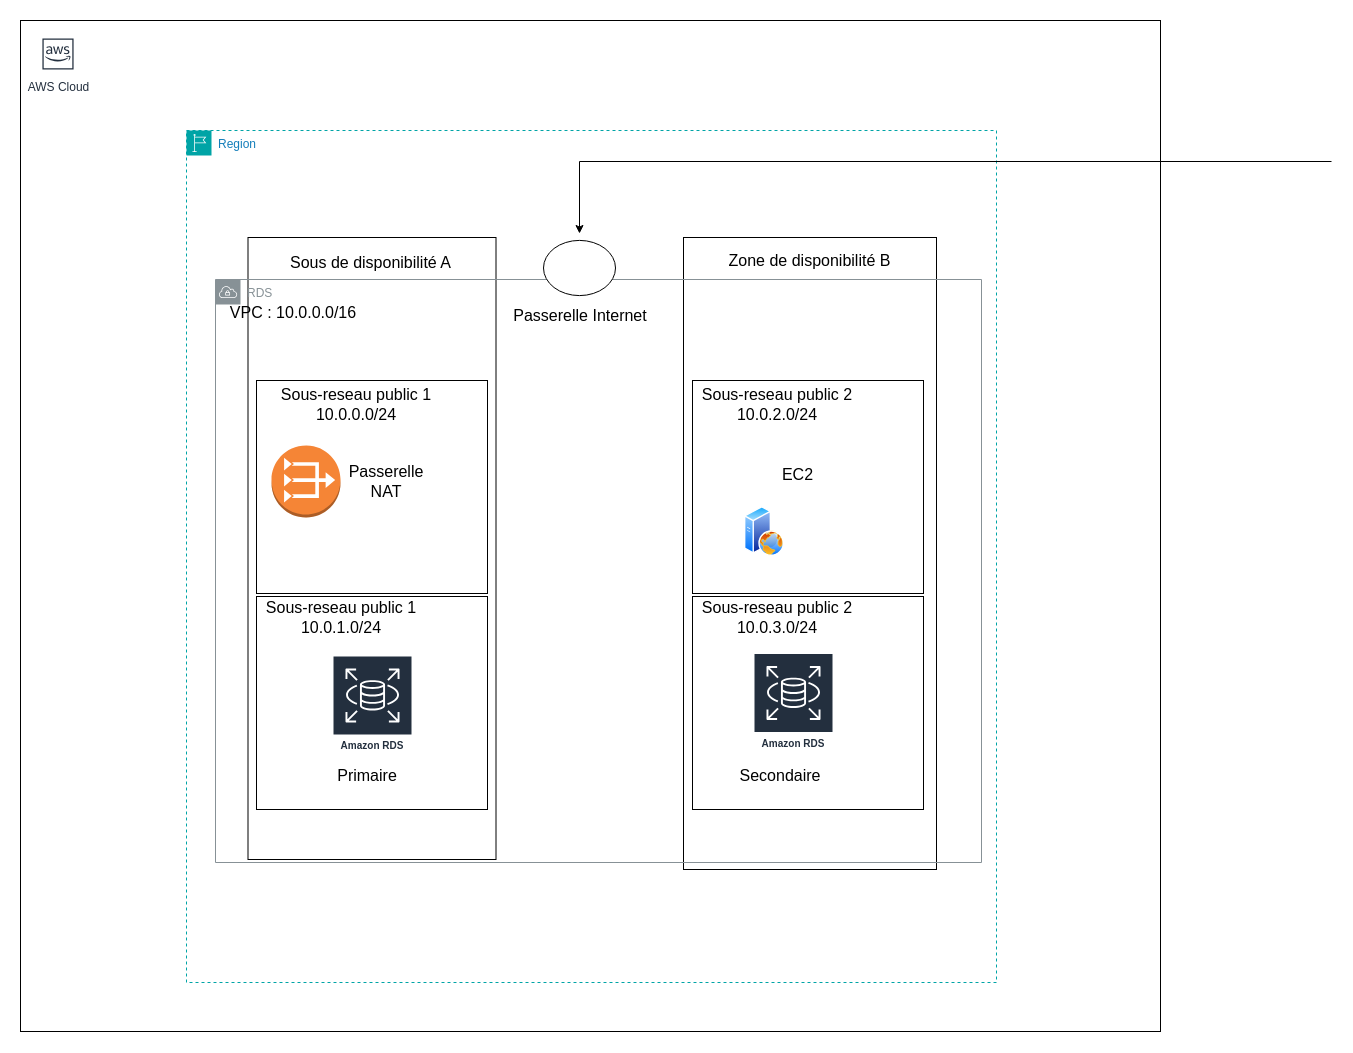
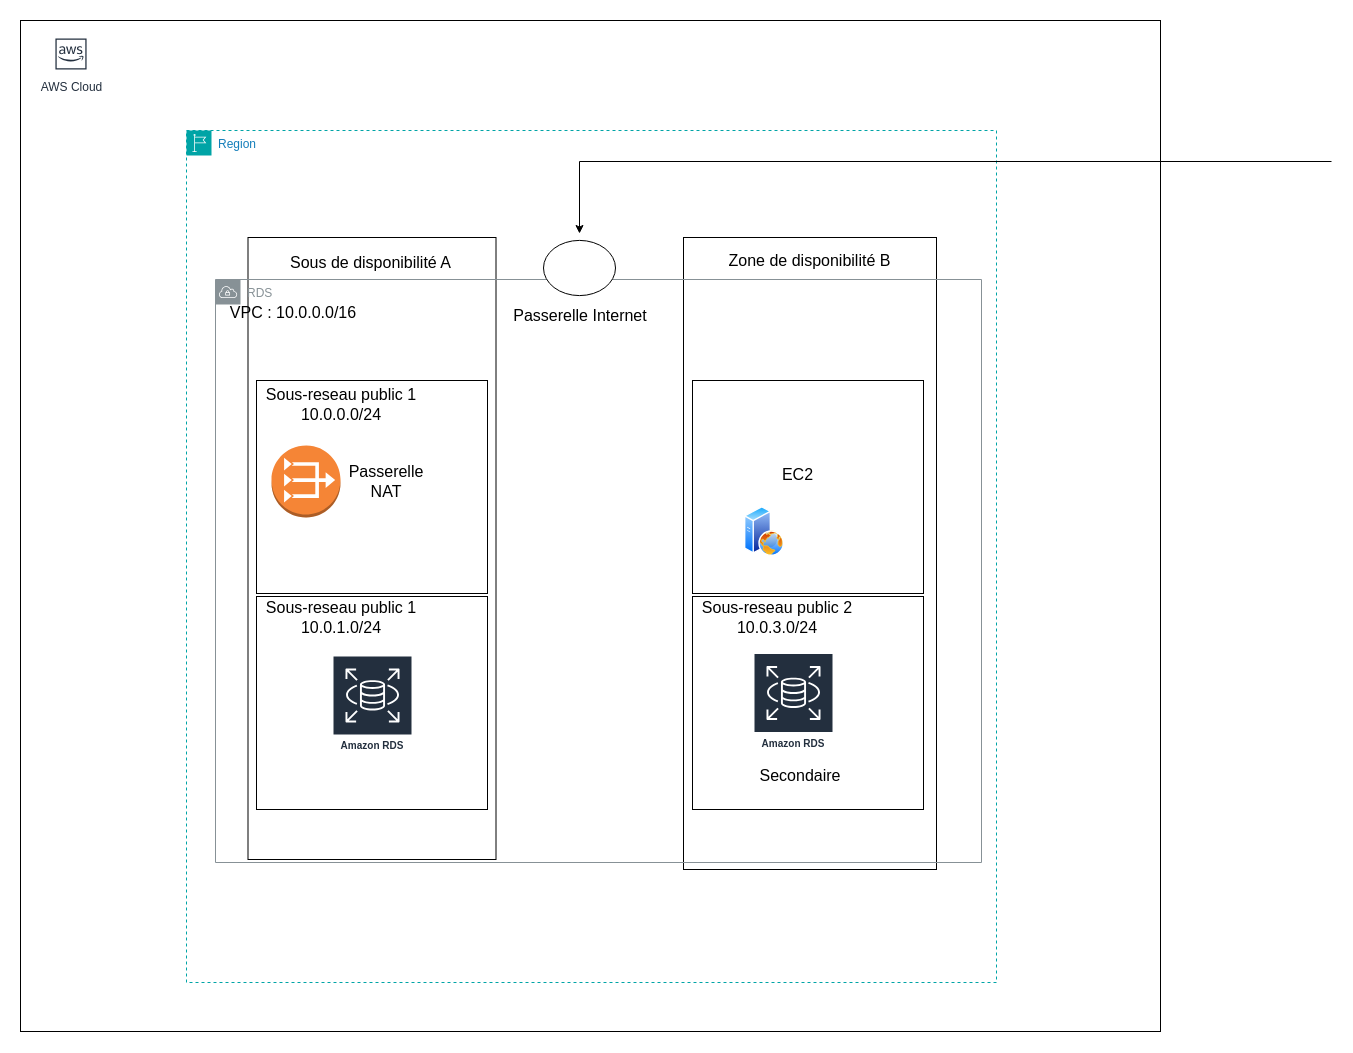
node "AWS Cloud": size 39x39 -> 65x39
node "Sous-reseau public 1 10.0.0.0/24": moved (357, 405) -> (342, 405)
node "Sous-reseau public 2 10.0.2.0/24": removed
node "Primaire": removed
node "Secondaire": moved (781, 776) -> (801, 776)
